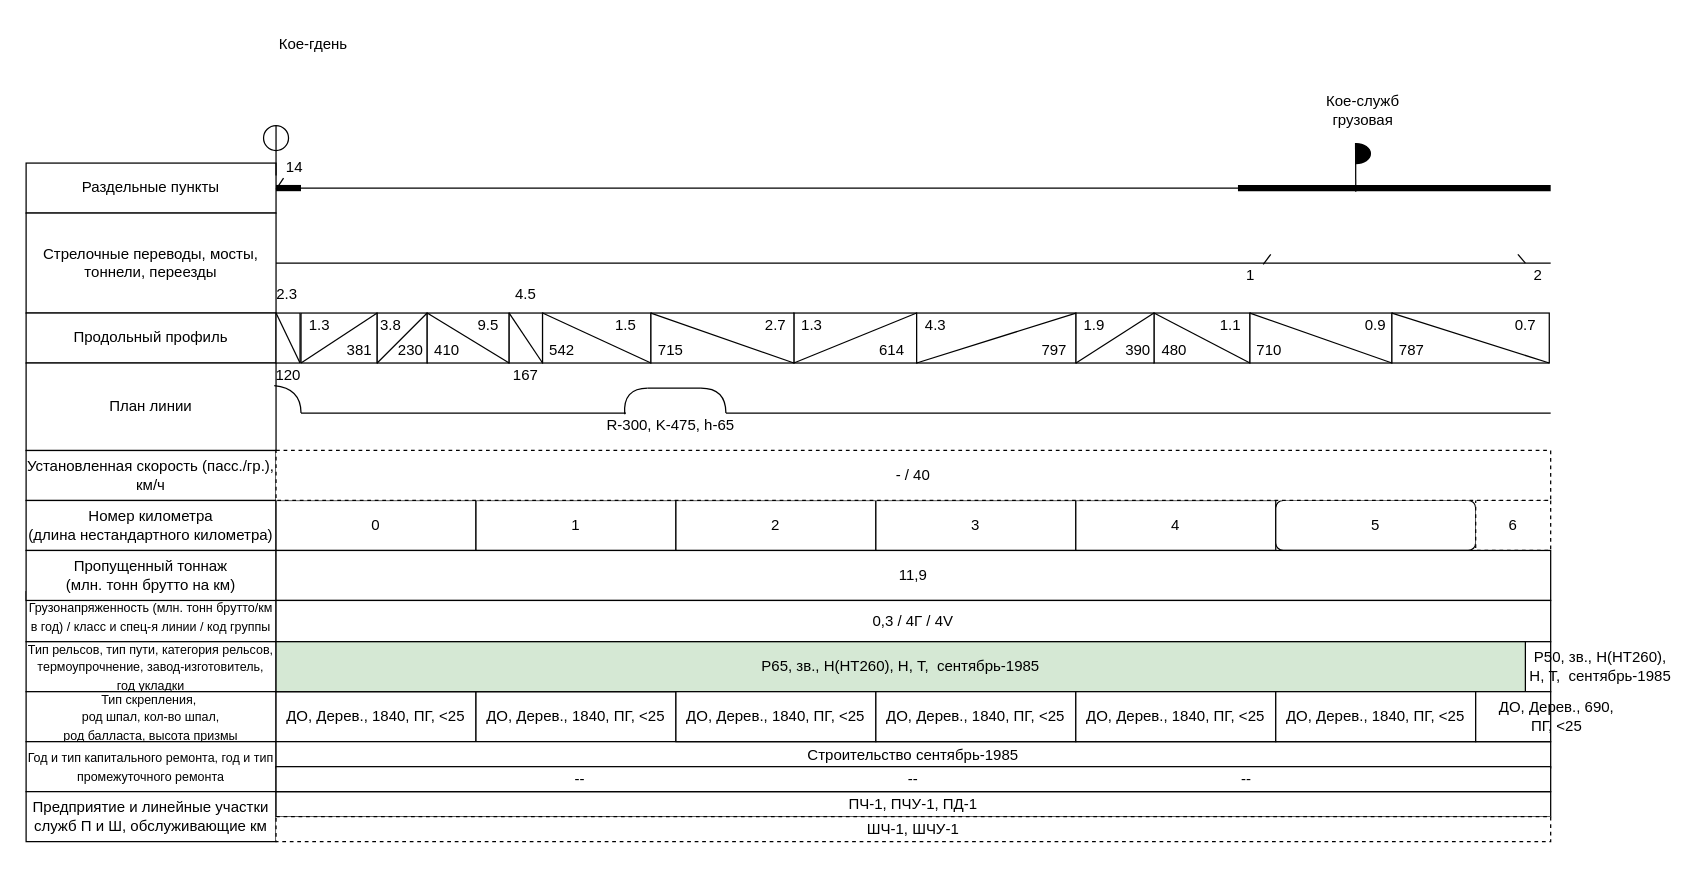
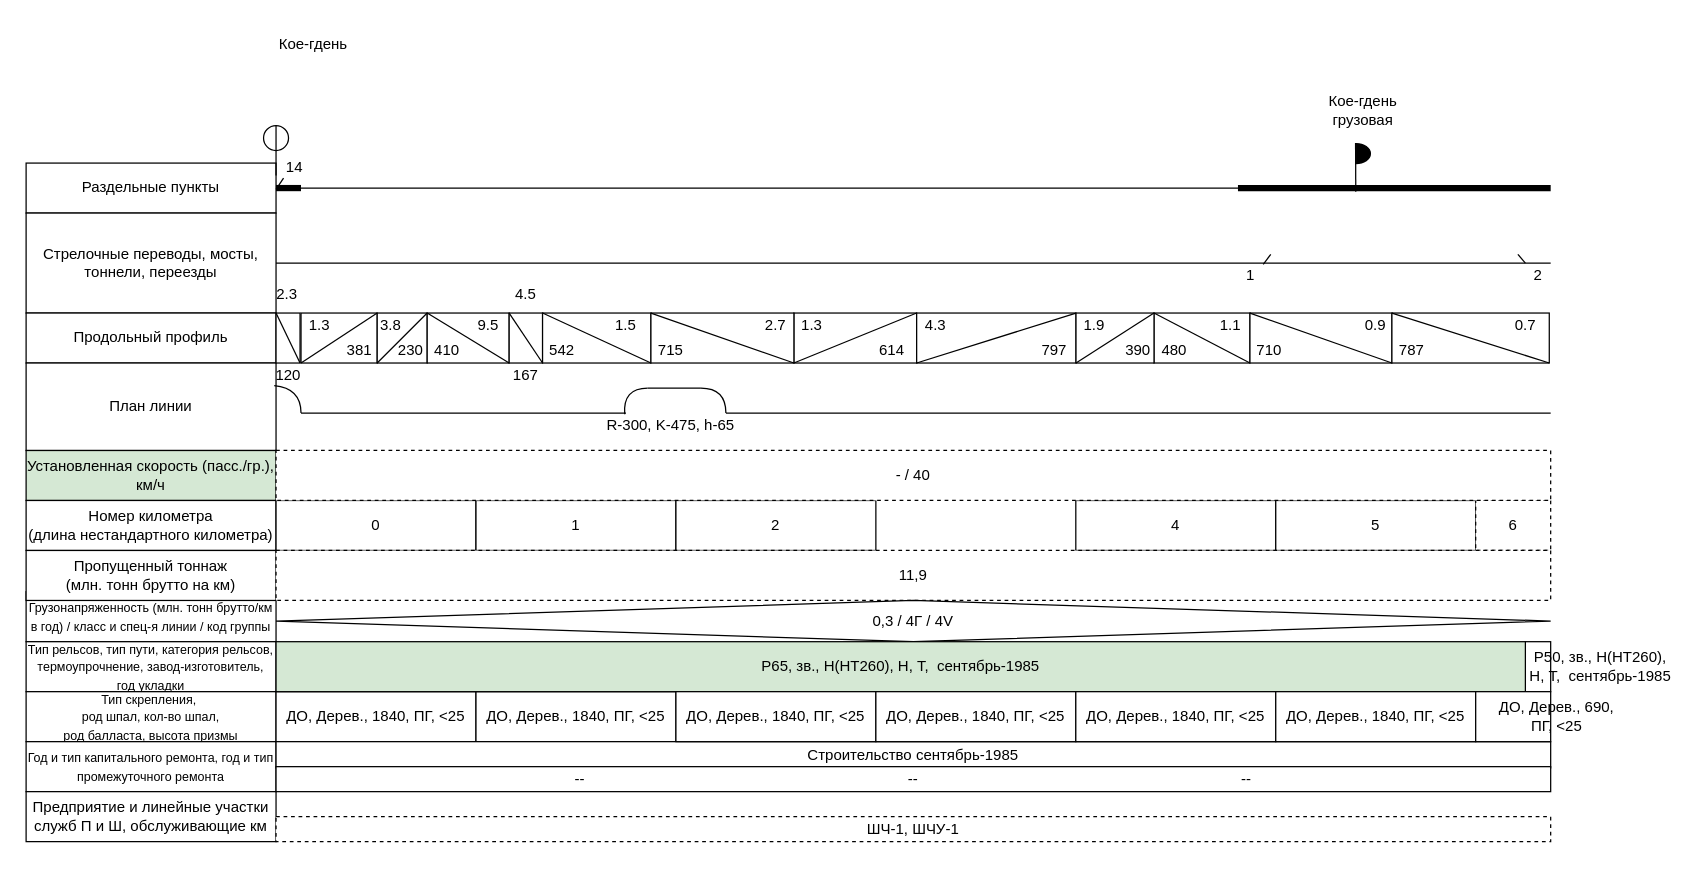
node "Кое-служб грузовая": label "Кое-служб грузовая" -> "Кое-гдень грузовая"
node "Установленная скорость (пасс./гр.), км/ч": fillcolor #ffffff -> #d5e8d4
node "3": removed
node "5": shape rounded rectangle -> rectangle
node "11,9": style solid -> dashed
node "0,3 / 4Г / 4V": shape rectangle -> diamond
node "ПЧ-1, ПЧУ-1, ПД-1": removed
